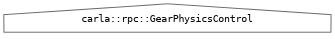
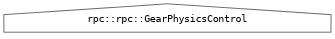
node "carla::rpc::GearPhysicsControl": label "carla::rpc::GearPhysicsControl" -> "rpc::rpc::GearPhysicsControl"
